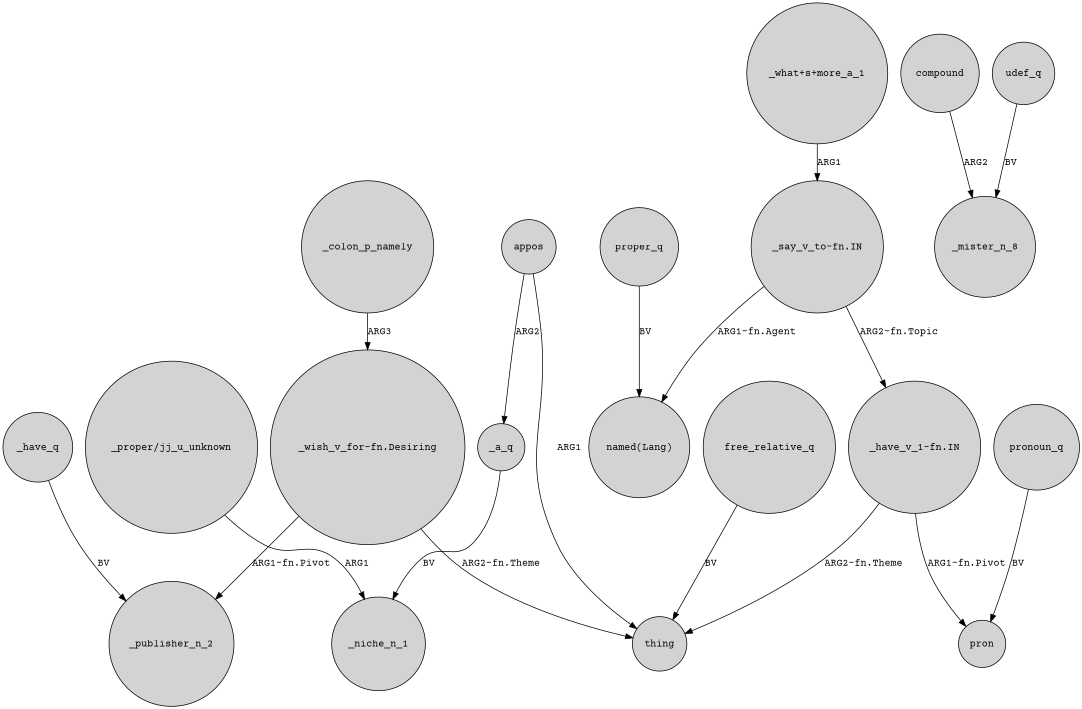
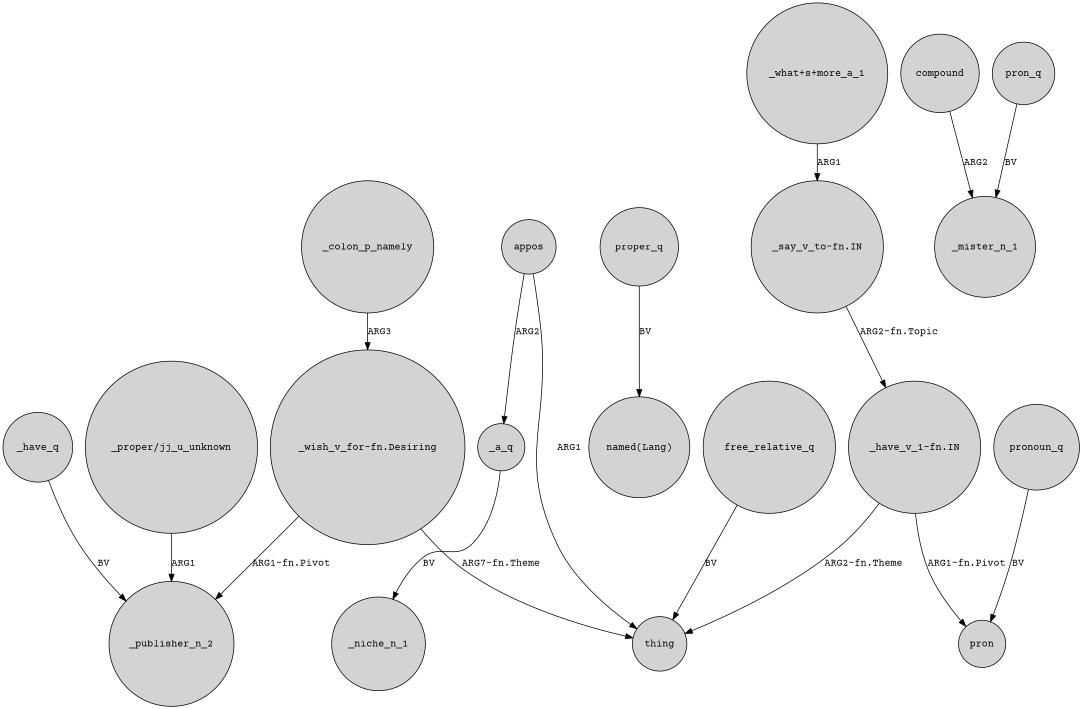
node "udef_q": label "udef_q" -> "pron_q"
node "_mister_n_8": label "_mister_n_8" -> "_mister_n_1"
edge "_say_v_to-fn.IN" -> "named(Lang)": removed, label "ARG1-fn.Agent"
edge "_proper/jj_u_unknown" -> "_niche_n_1": now "_proper/jj_u_unknown" -> "_publisher_n_2"
edge "_wish_v_for-fn.Desiring" -> "thing": label "ARG2-fn.Theme" -> "ARG7-fn.Theme"
